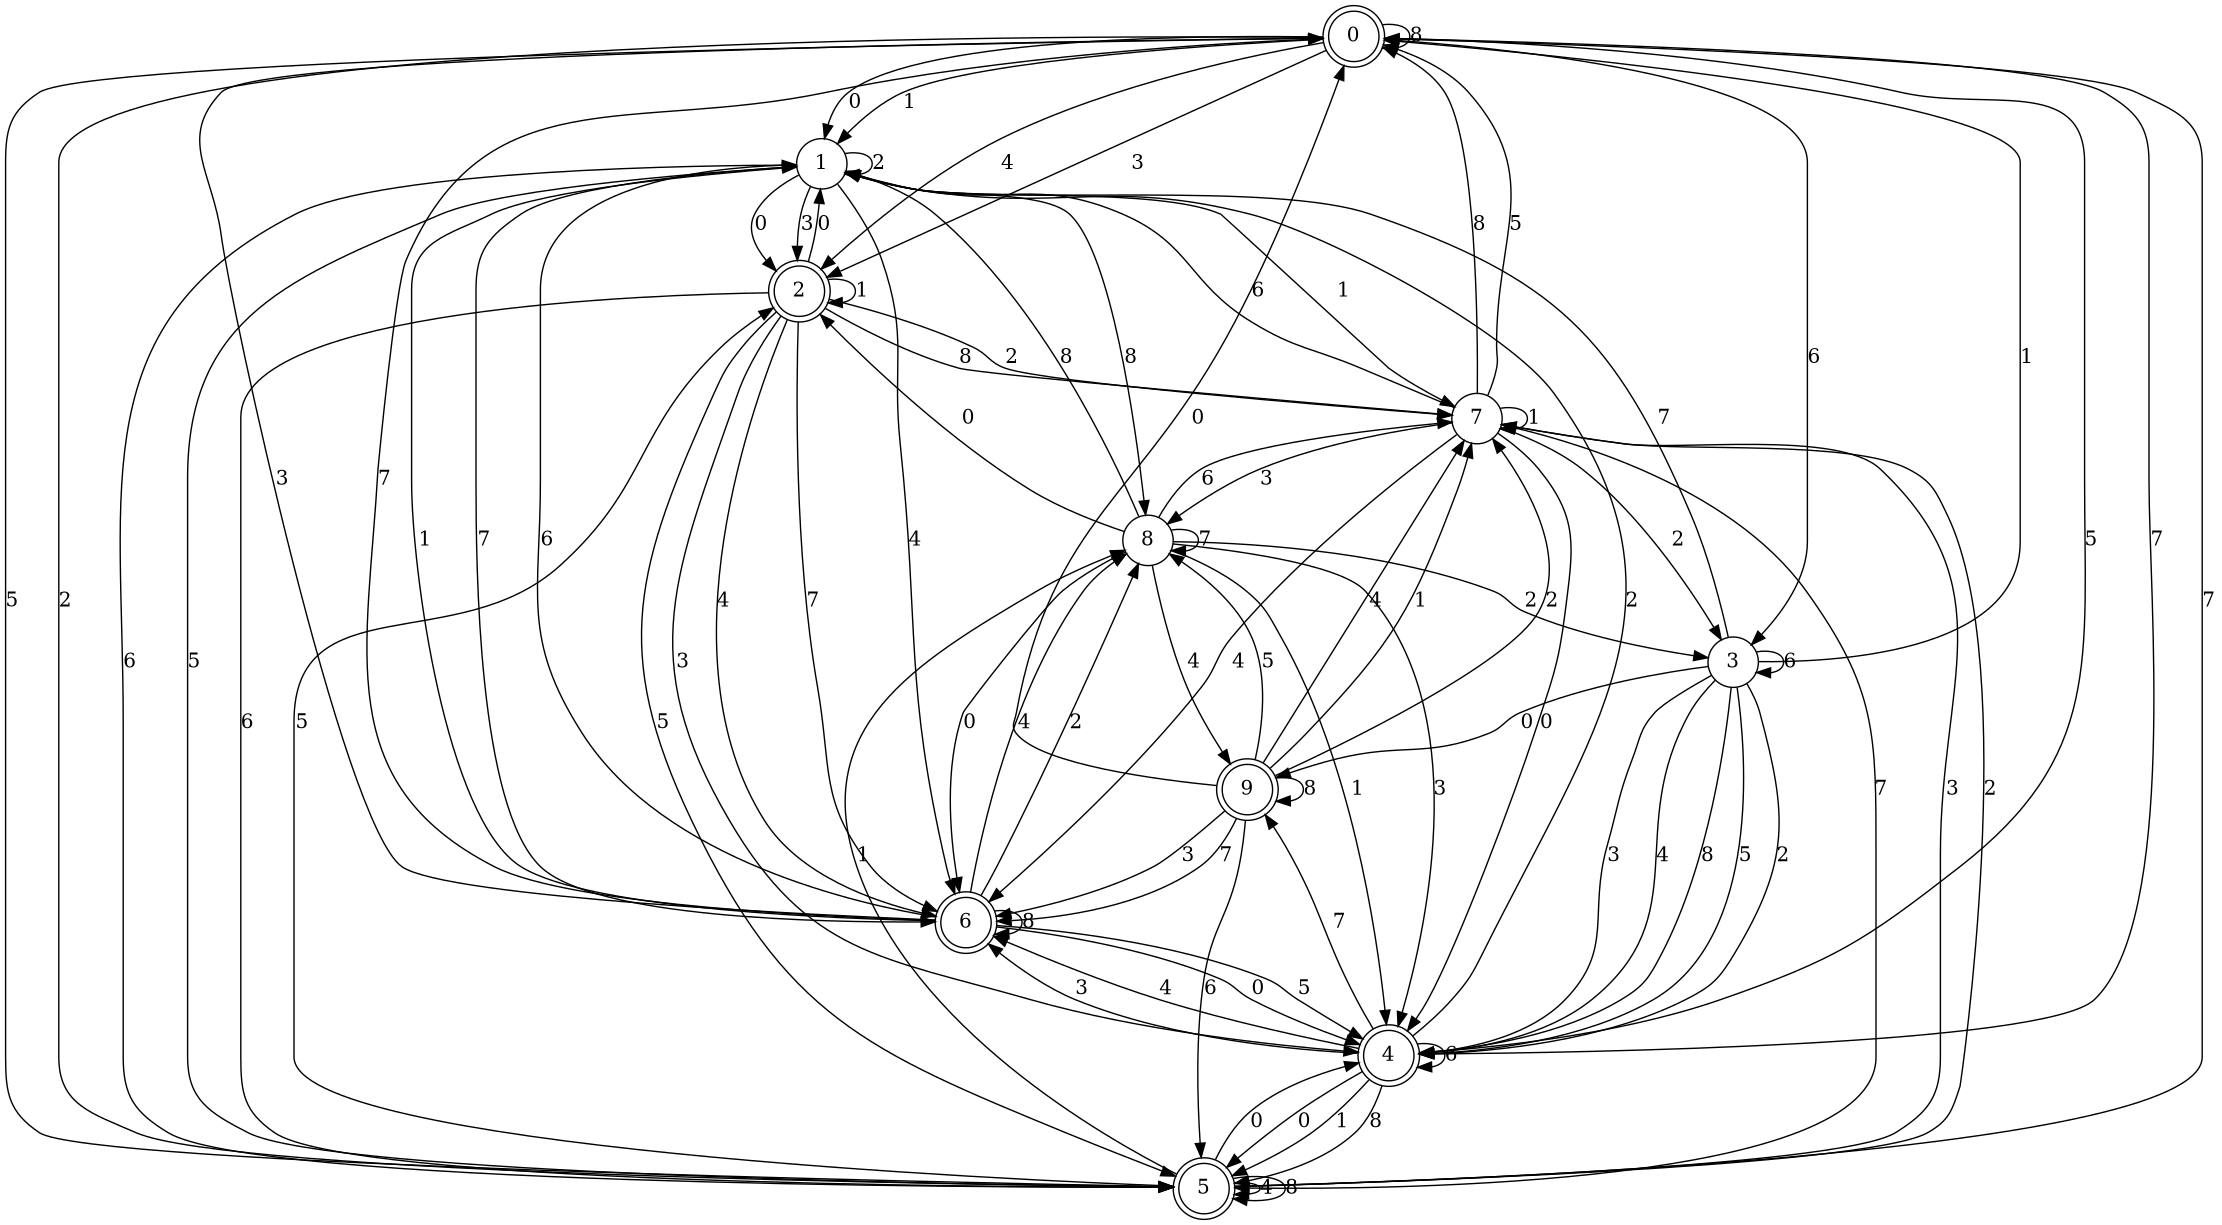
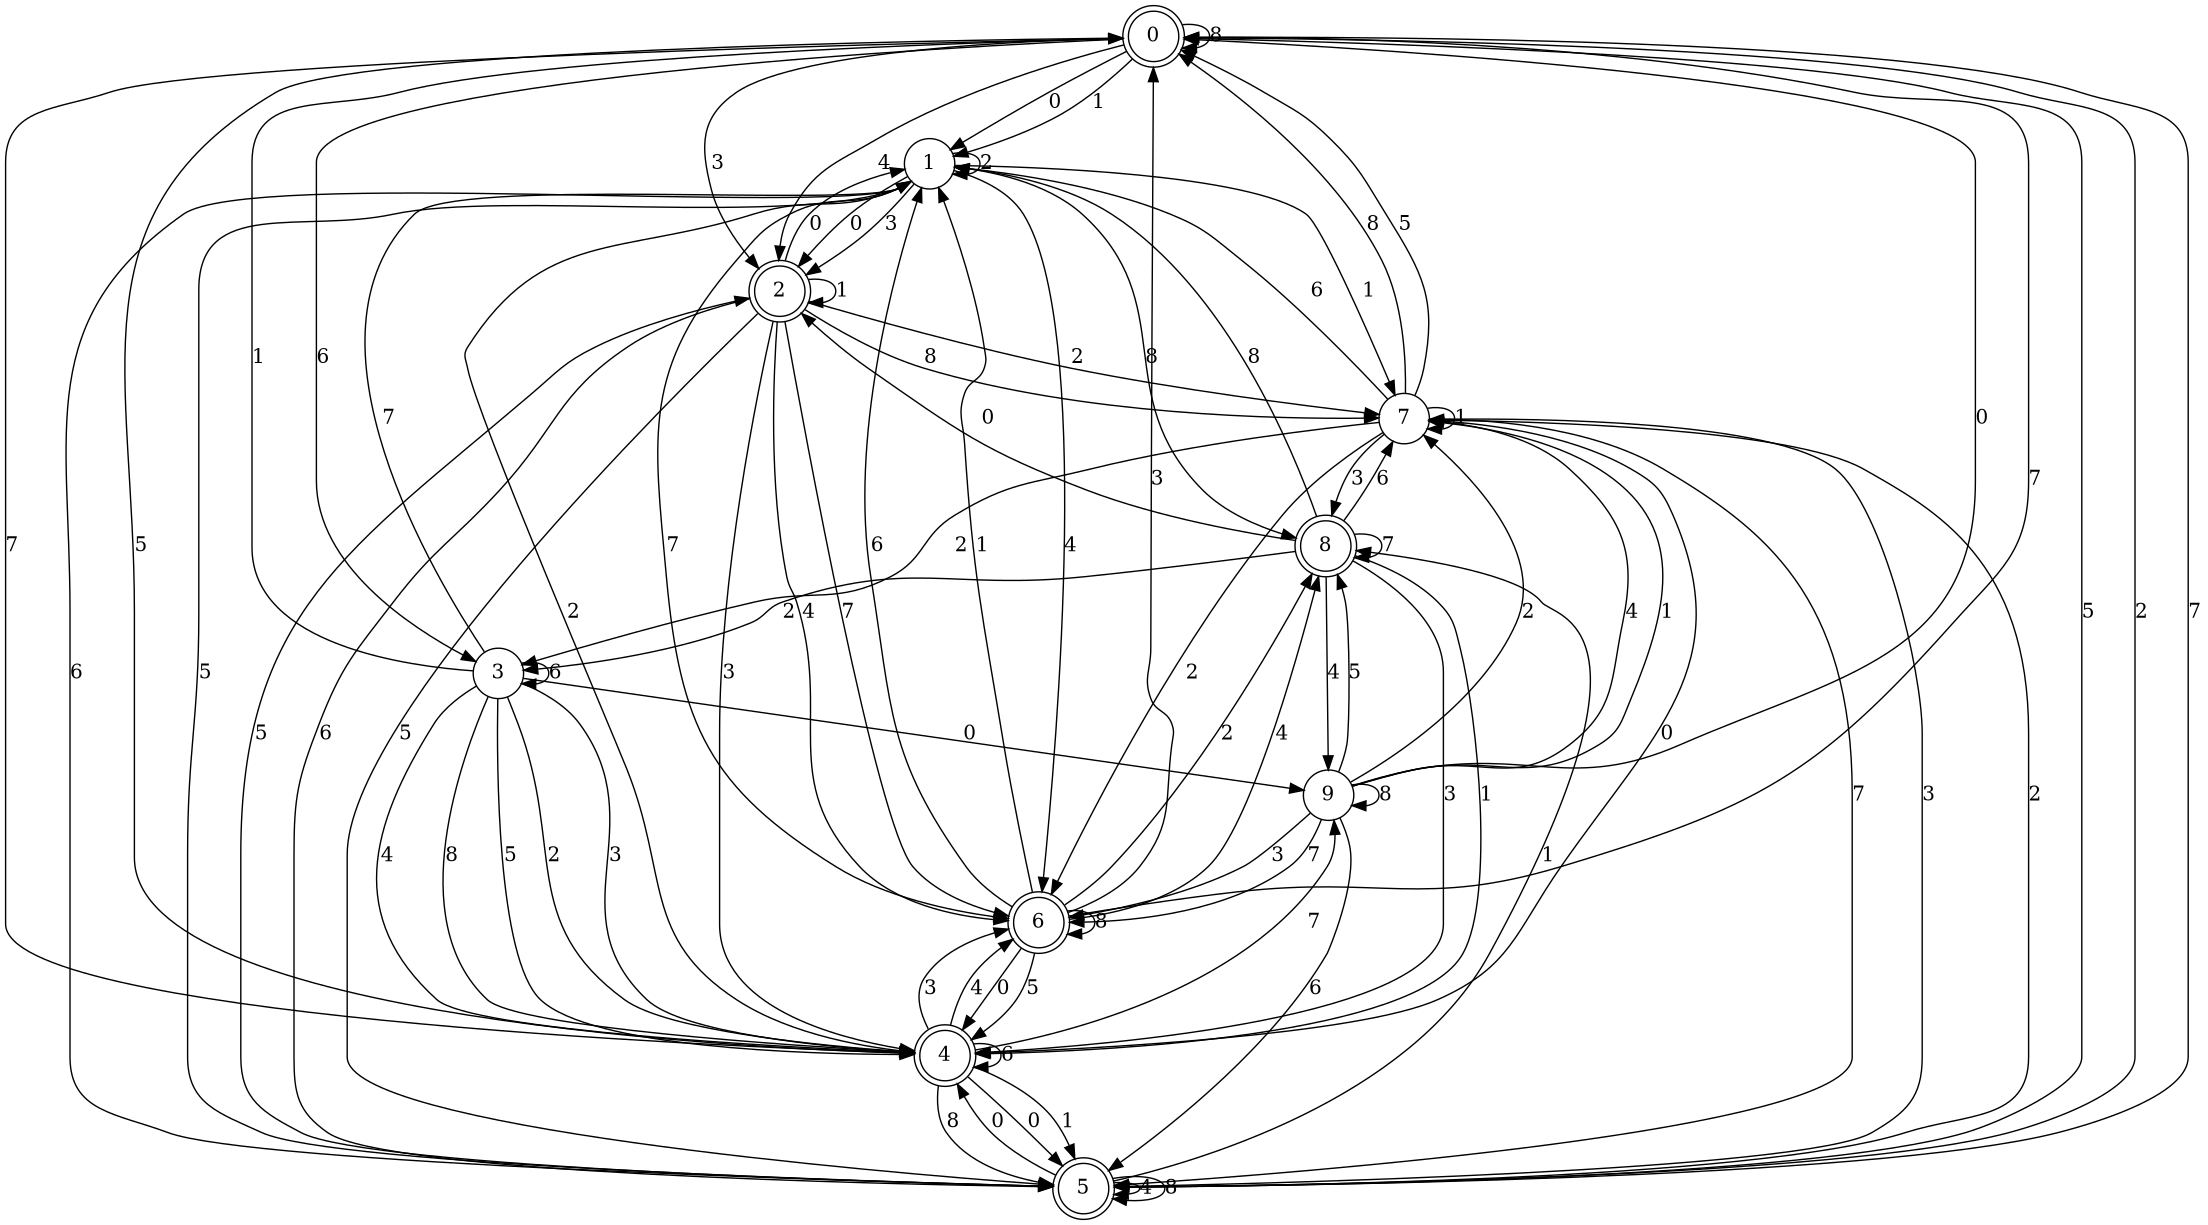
node "8": shape circle -> doublecircle
edge "7" -> "6": label "4" -> "2"
edge "8" -> "6": removed, label "0"
node "9": shape doublecircle -> circle
